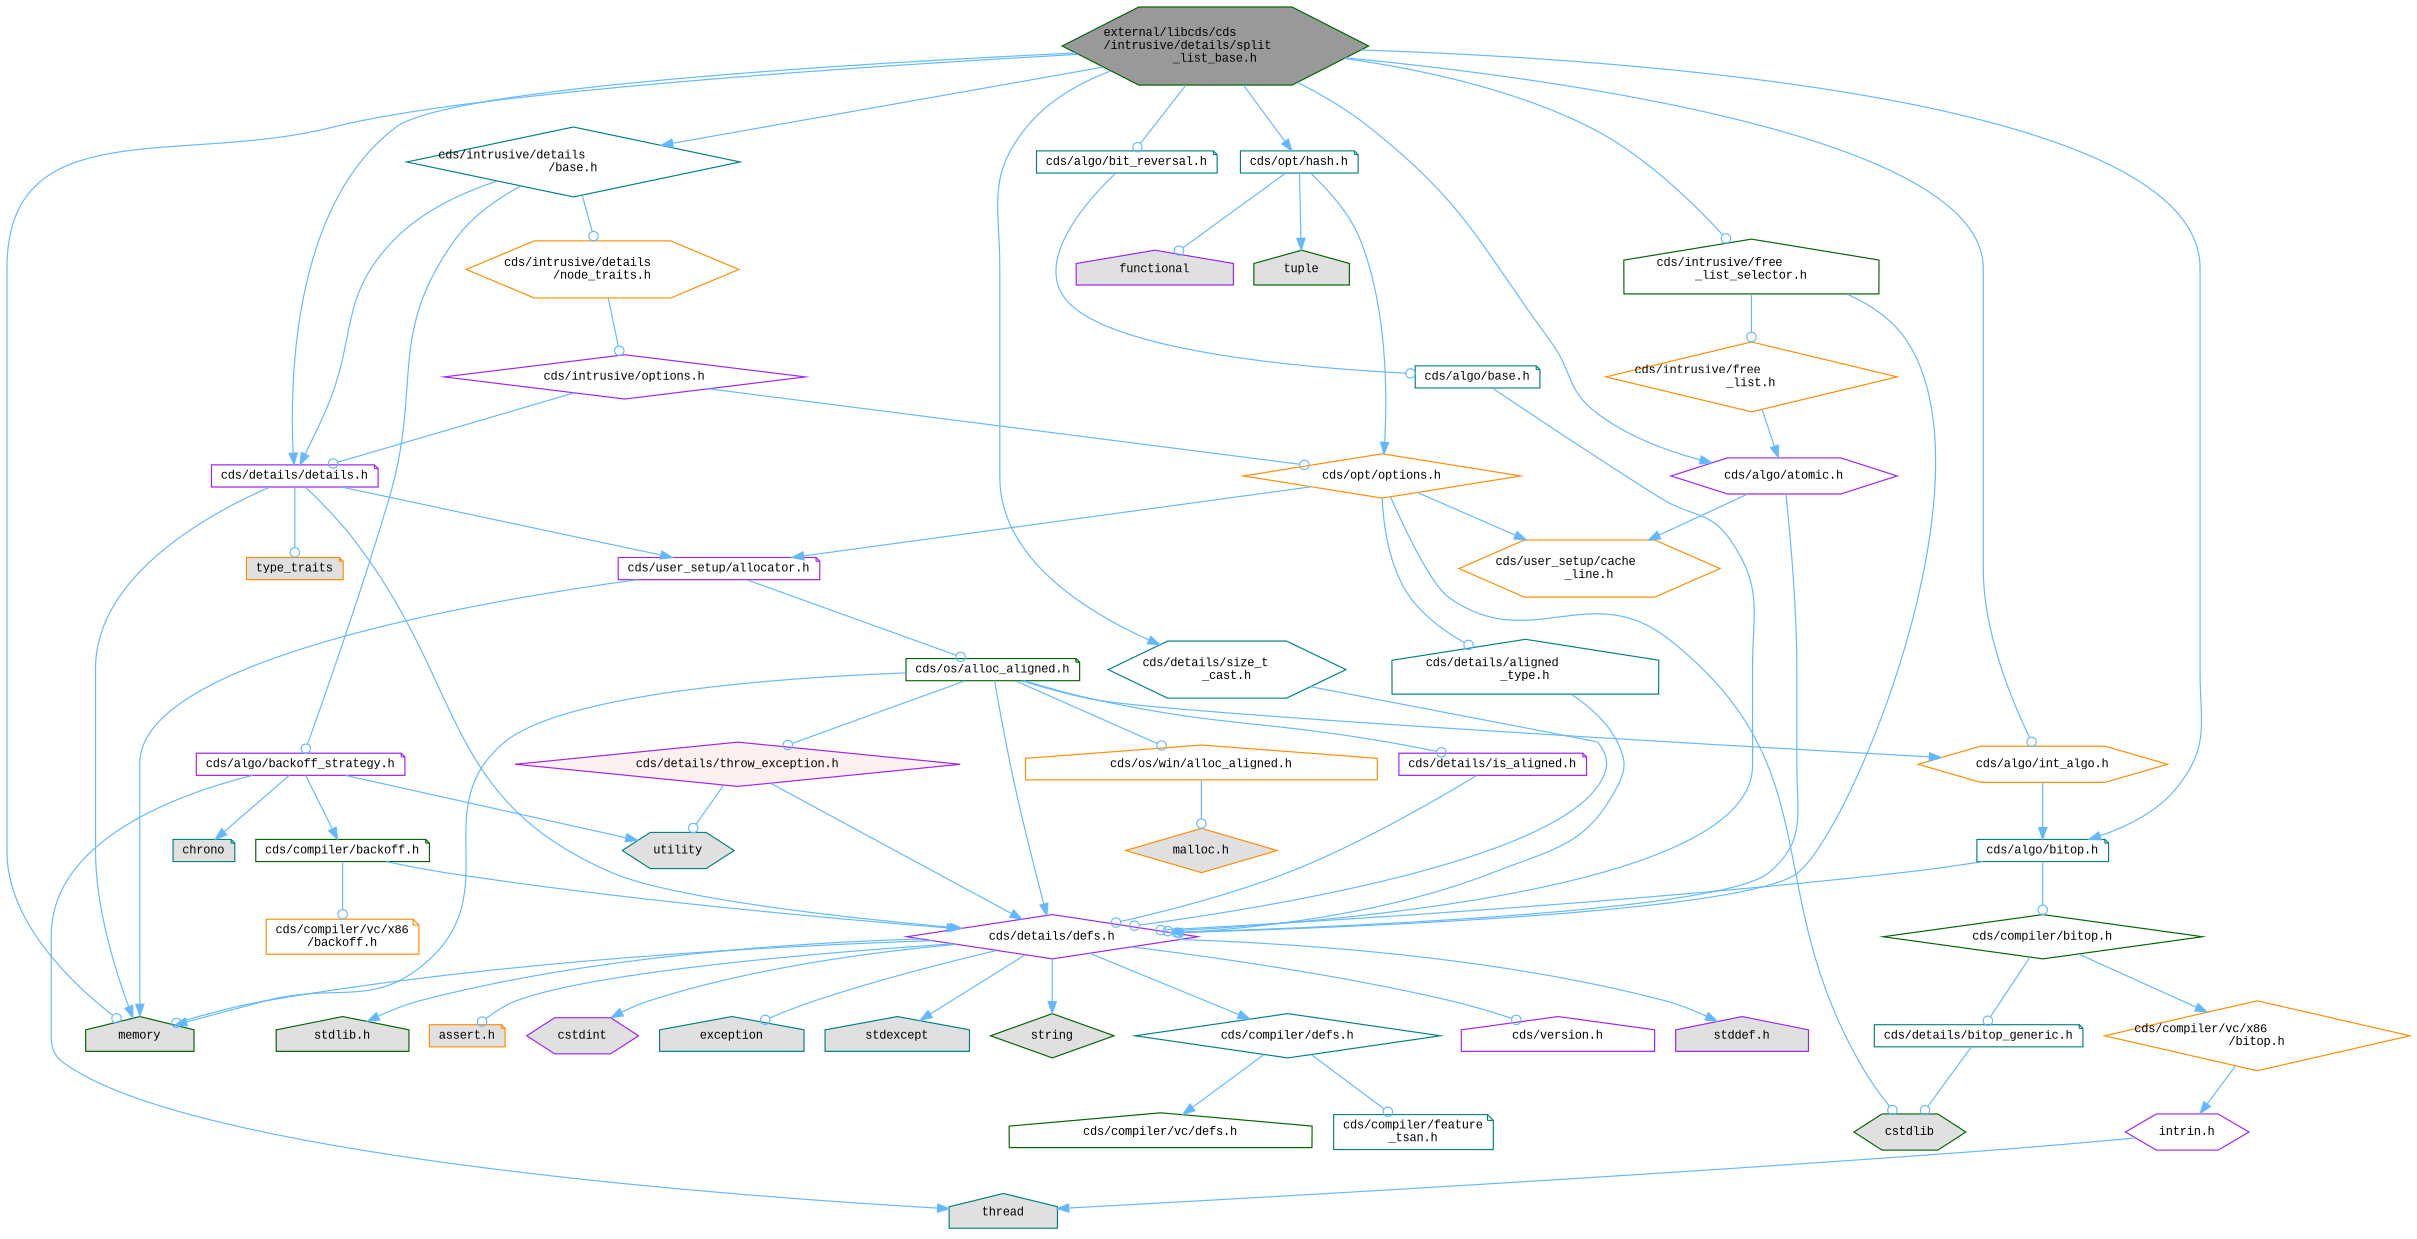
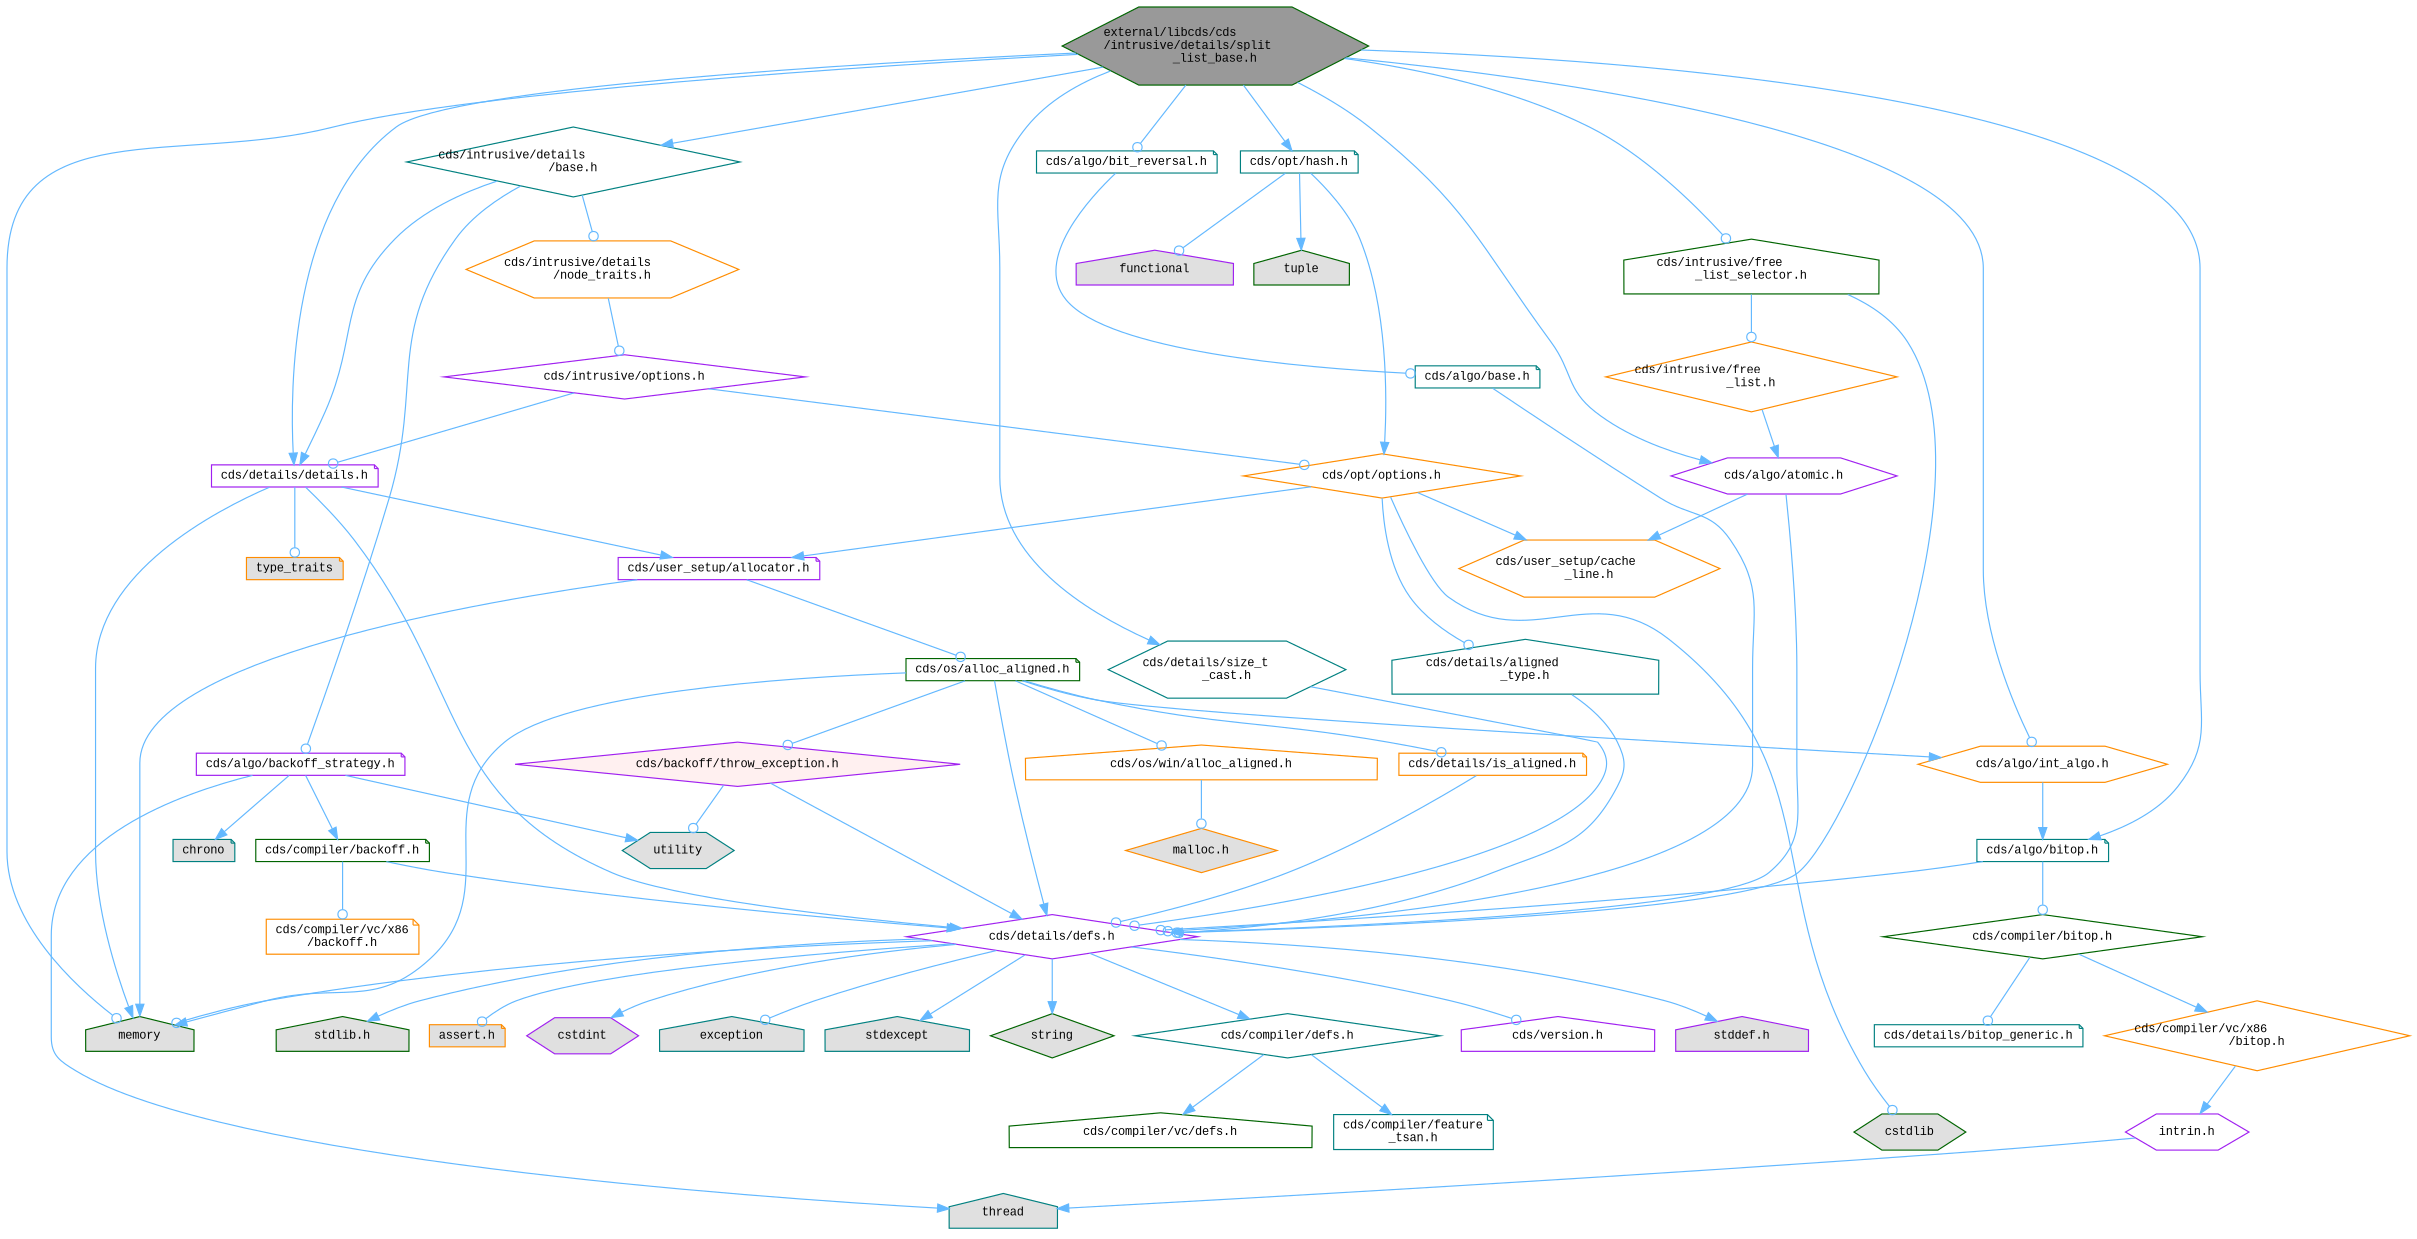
node "cds/details/throw_exception.h": label "cds/details/throw_exception.h" -> "cds/backoff/throw_exception.h"
node "cds/details/is_aligned.h": color purple -> darkorange
edge "cds/details/bitop_generic.h" -> "cstdlib": removed
edge "cds/compiler/defs.h" -> "cds/compiler/feature _tsan.h": arrowhead odot -> normal
